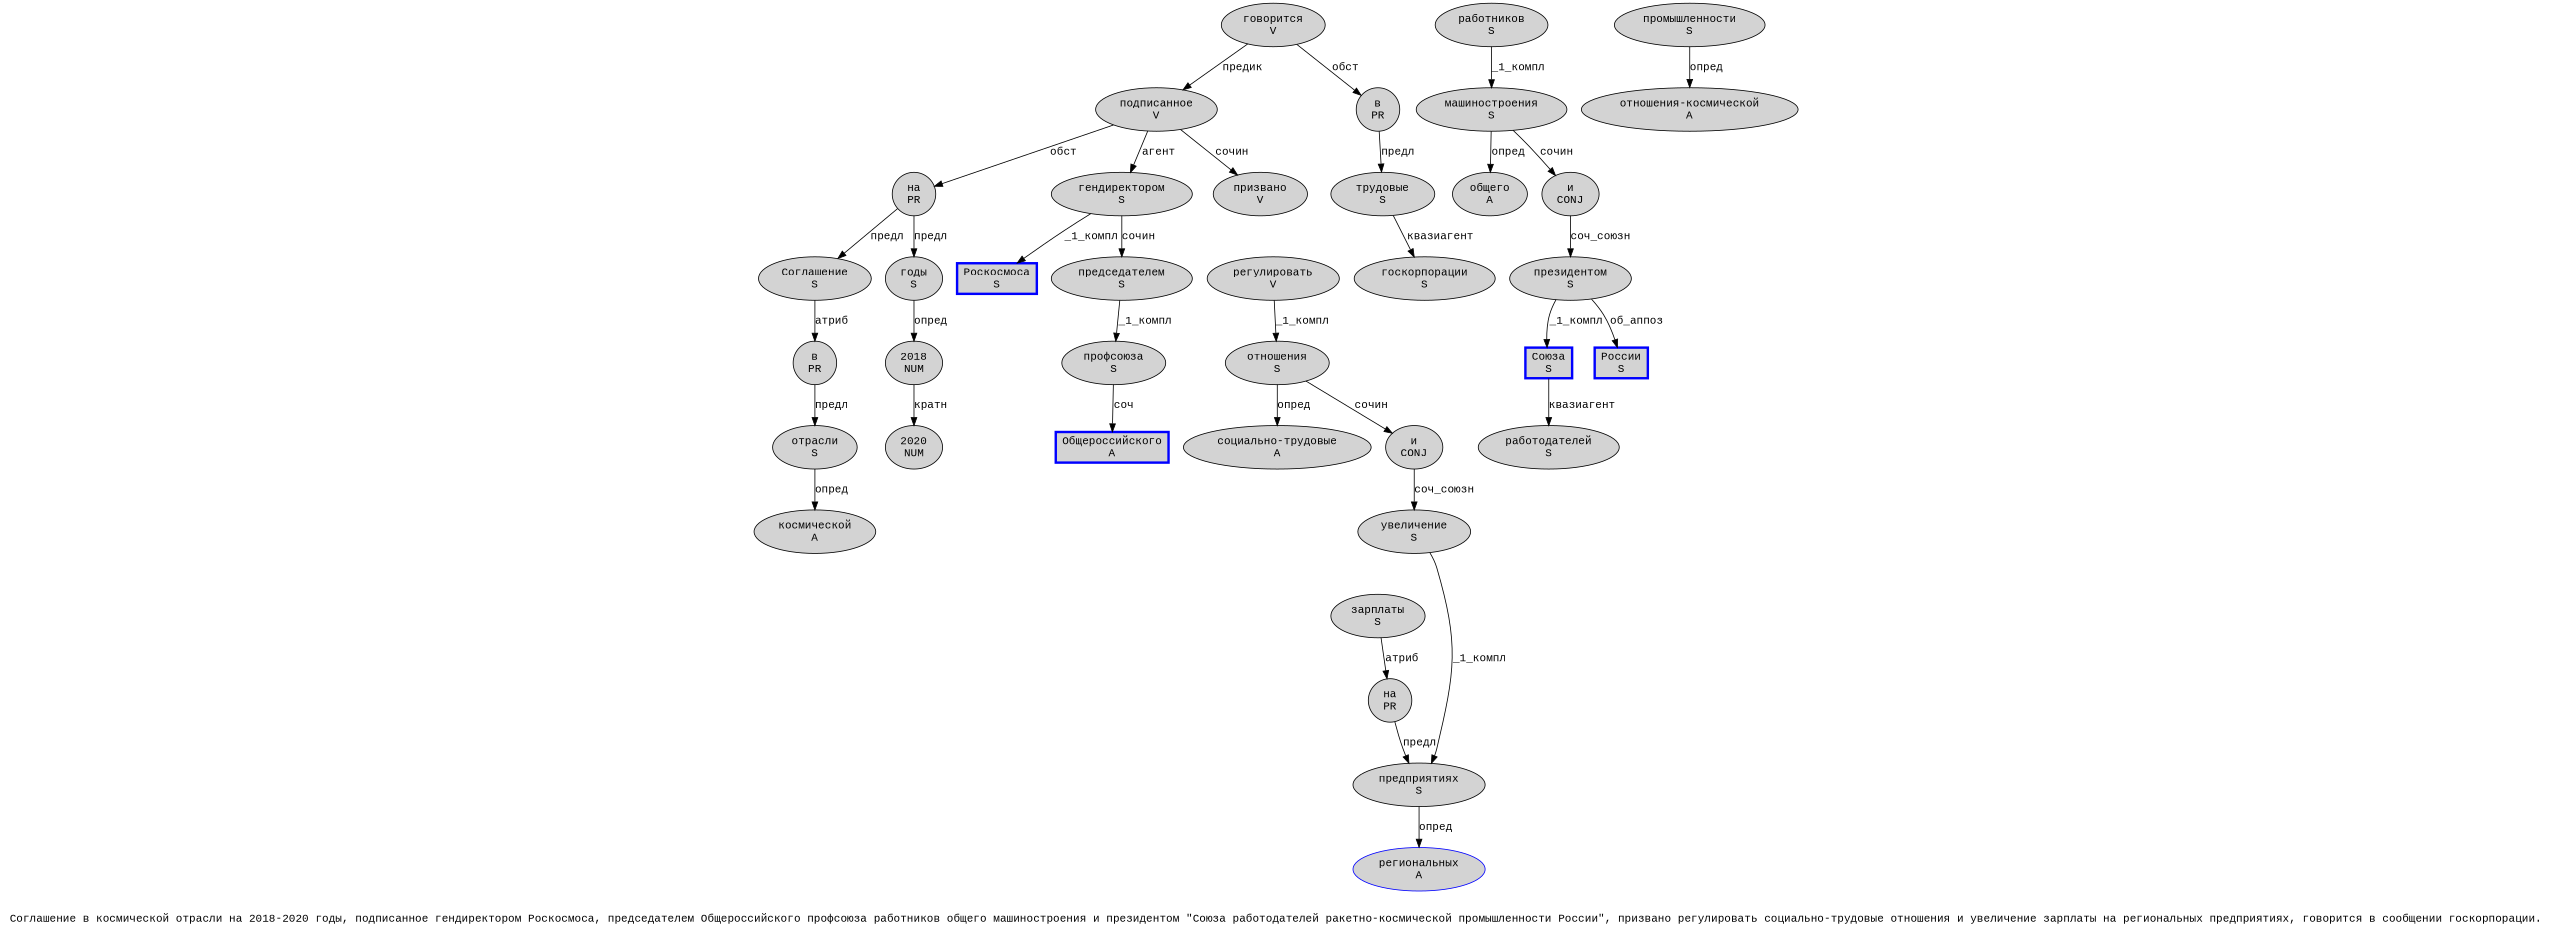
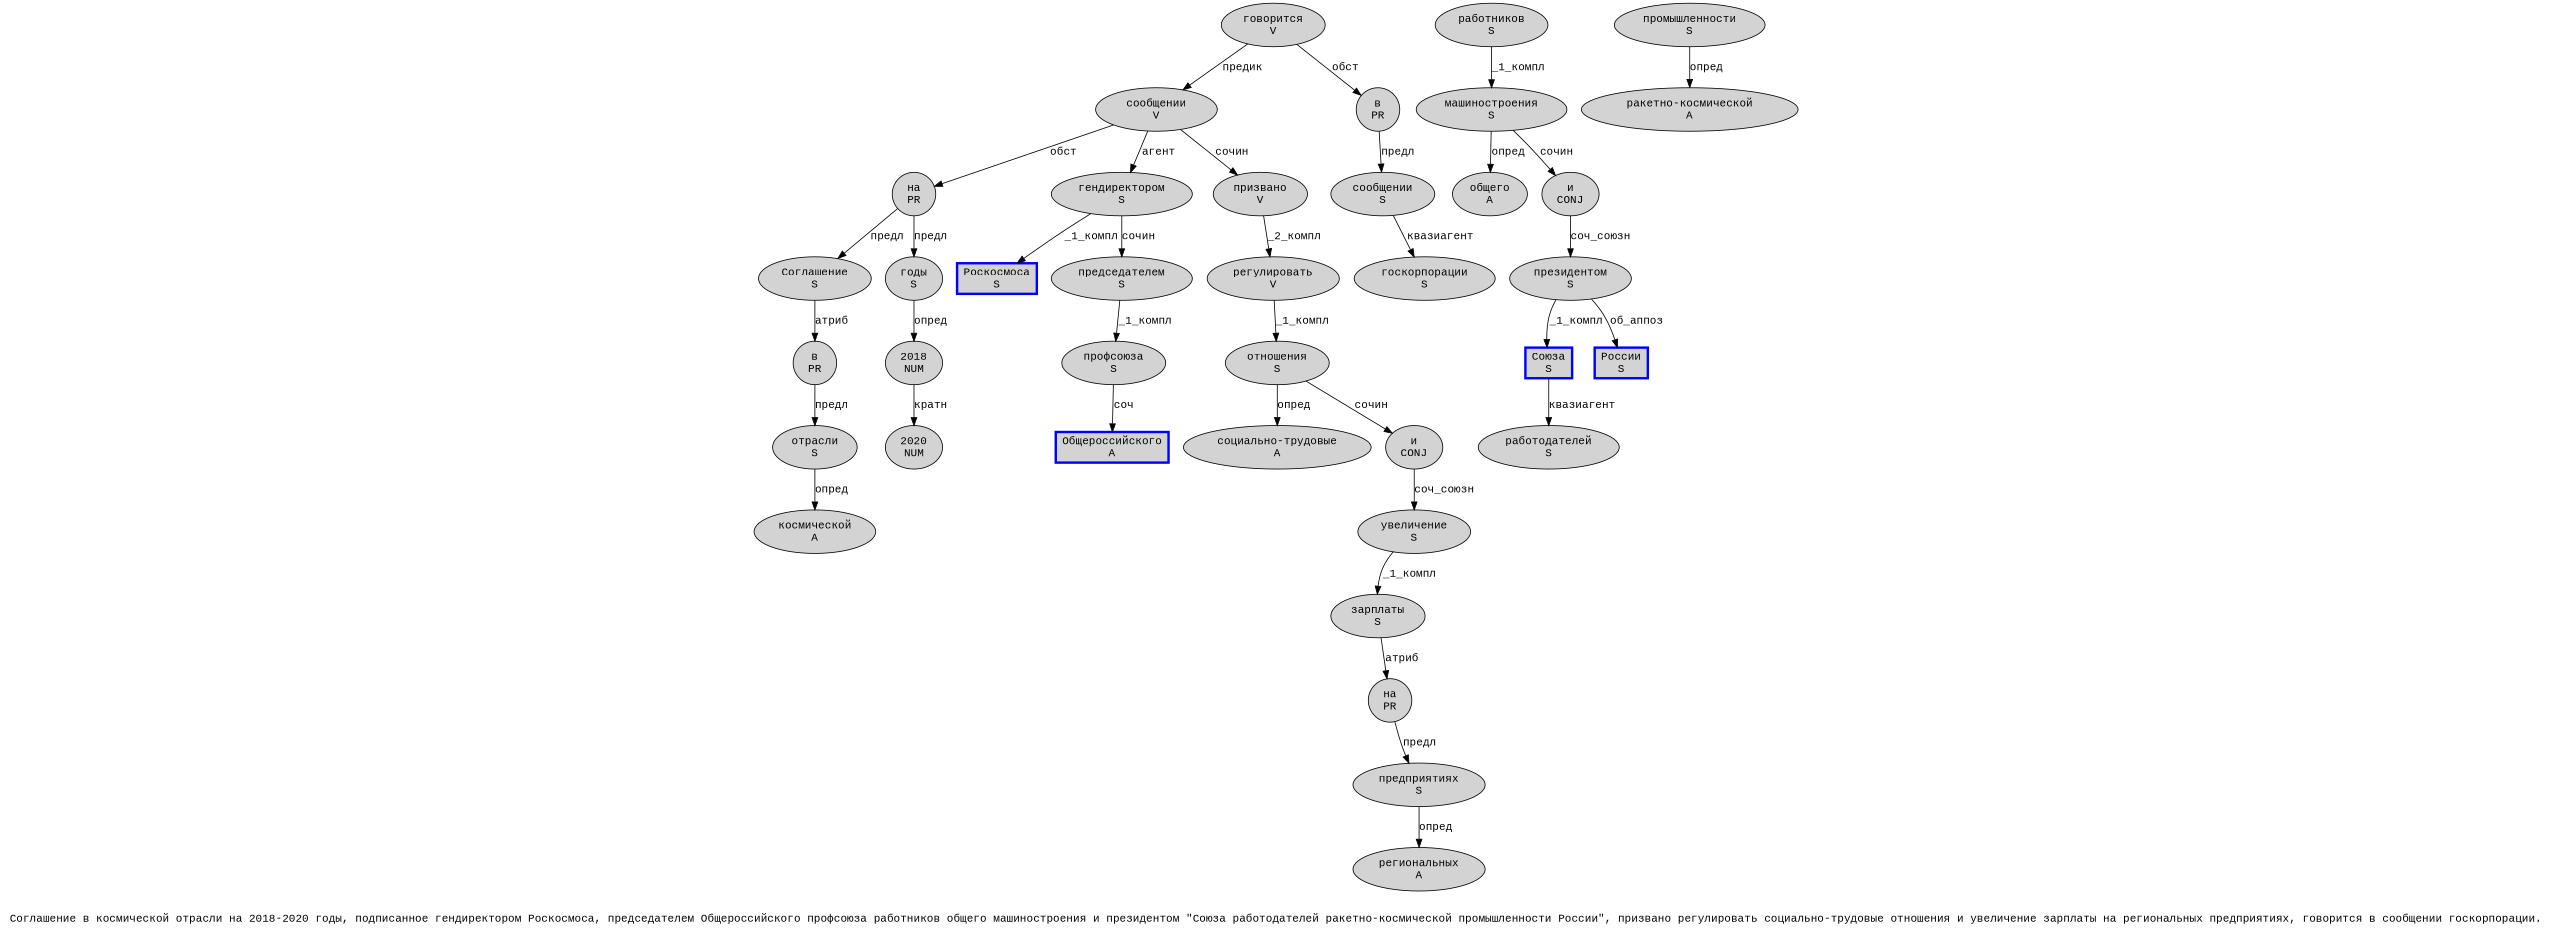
node "подписанное V": label "подписанное V" -> "сообщении V"
node "отношения-космической A": label "отношения-космической A" -> "ракетно-космической A"
node "трудовые S": label "трудовые S" -> "сообщении S"
edge "призвано V" -> "регулировать V": added, label "_2_компл"
edge "увеличение S" -> "предприятиях S": now "увеличение S" -> "зарплаты S"
node "региональных A": color blue -> black
